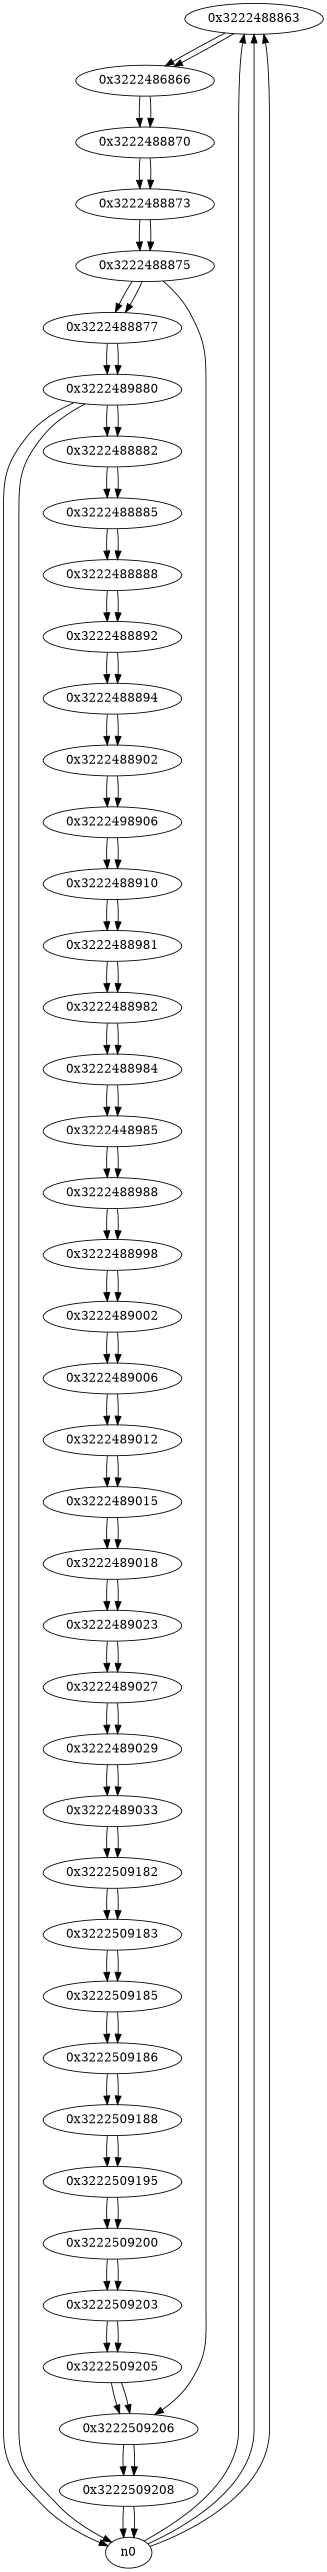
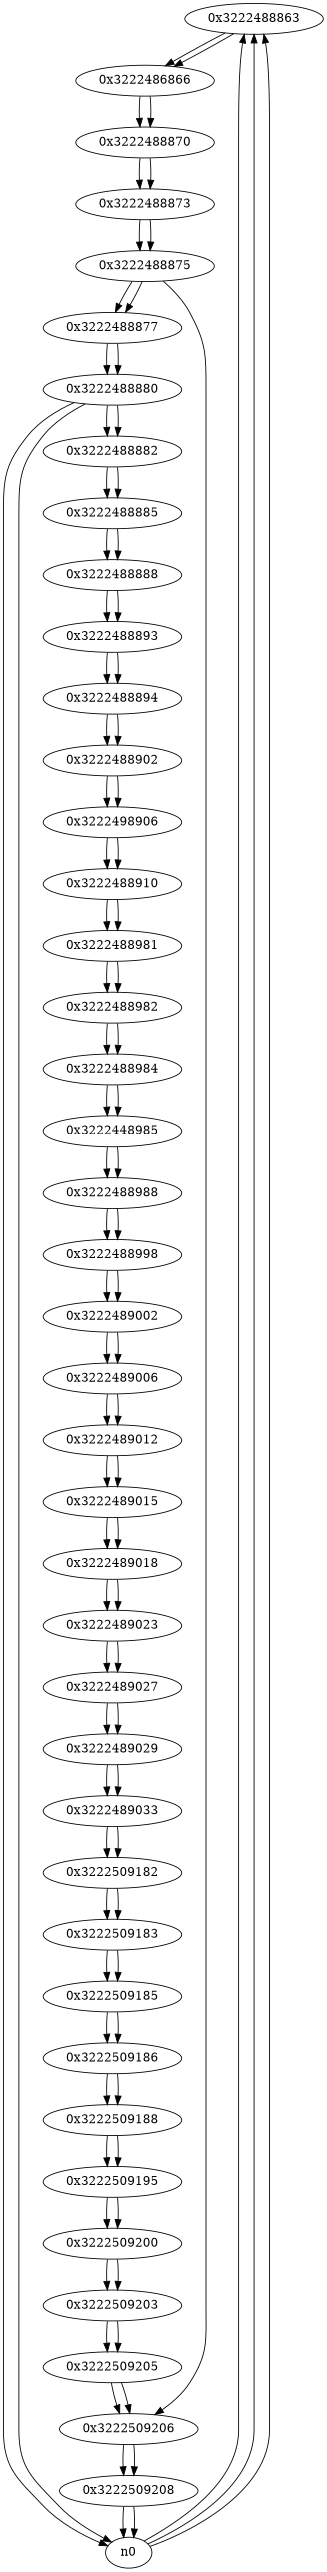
node "0x3222489880": label "0x3222489880" -> "0x3222488880"
node "0x3222488892": label "0x3222488892" -> "0x3222488893"
